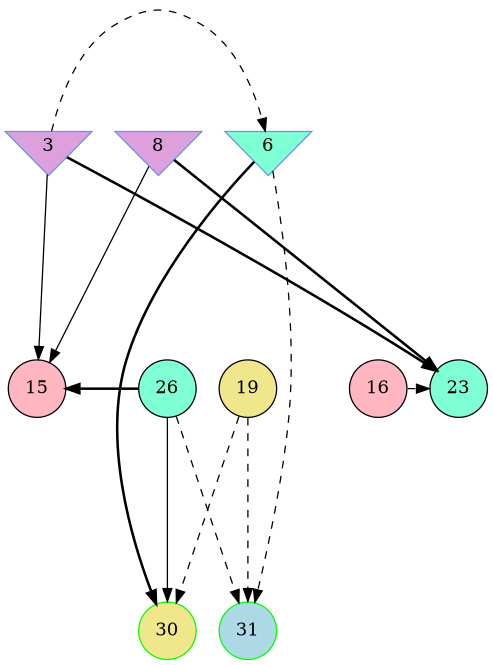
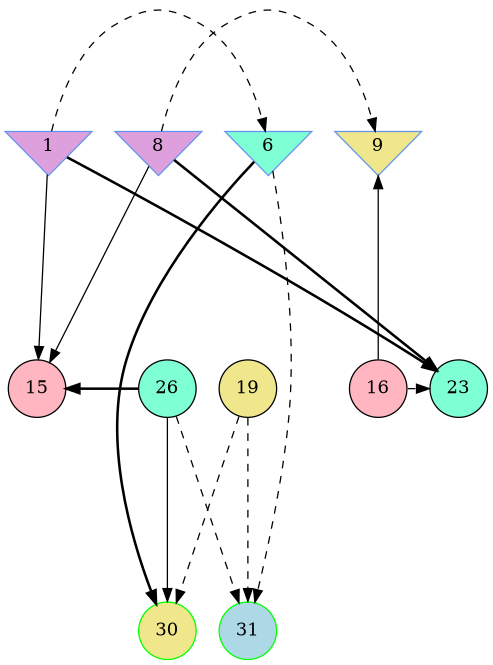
node "3": label "3" -> "1"
node "9": added
